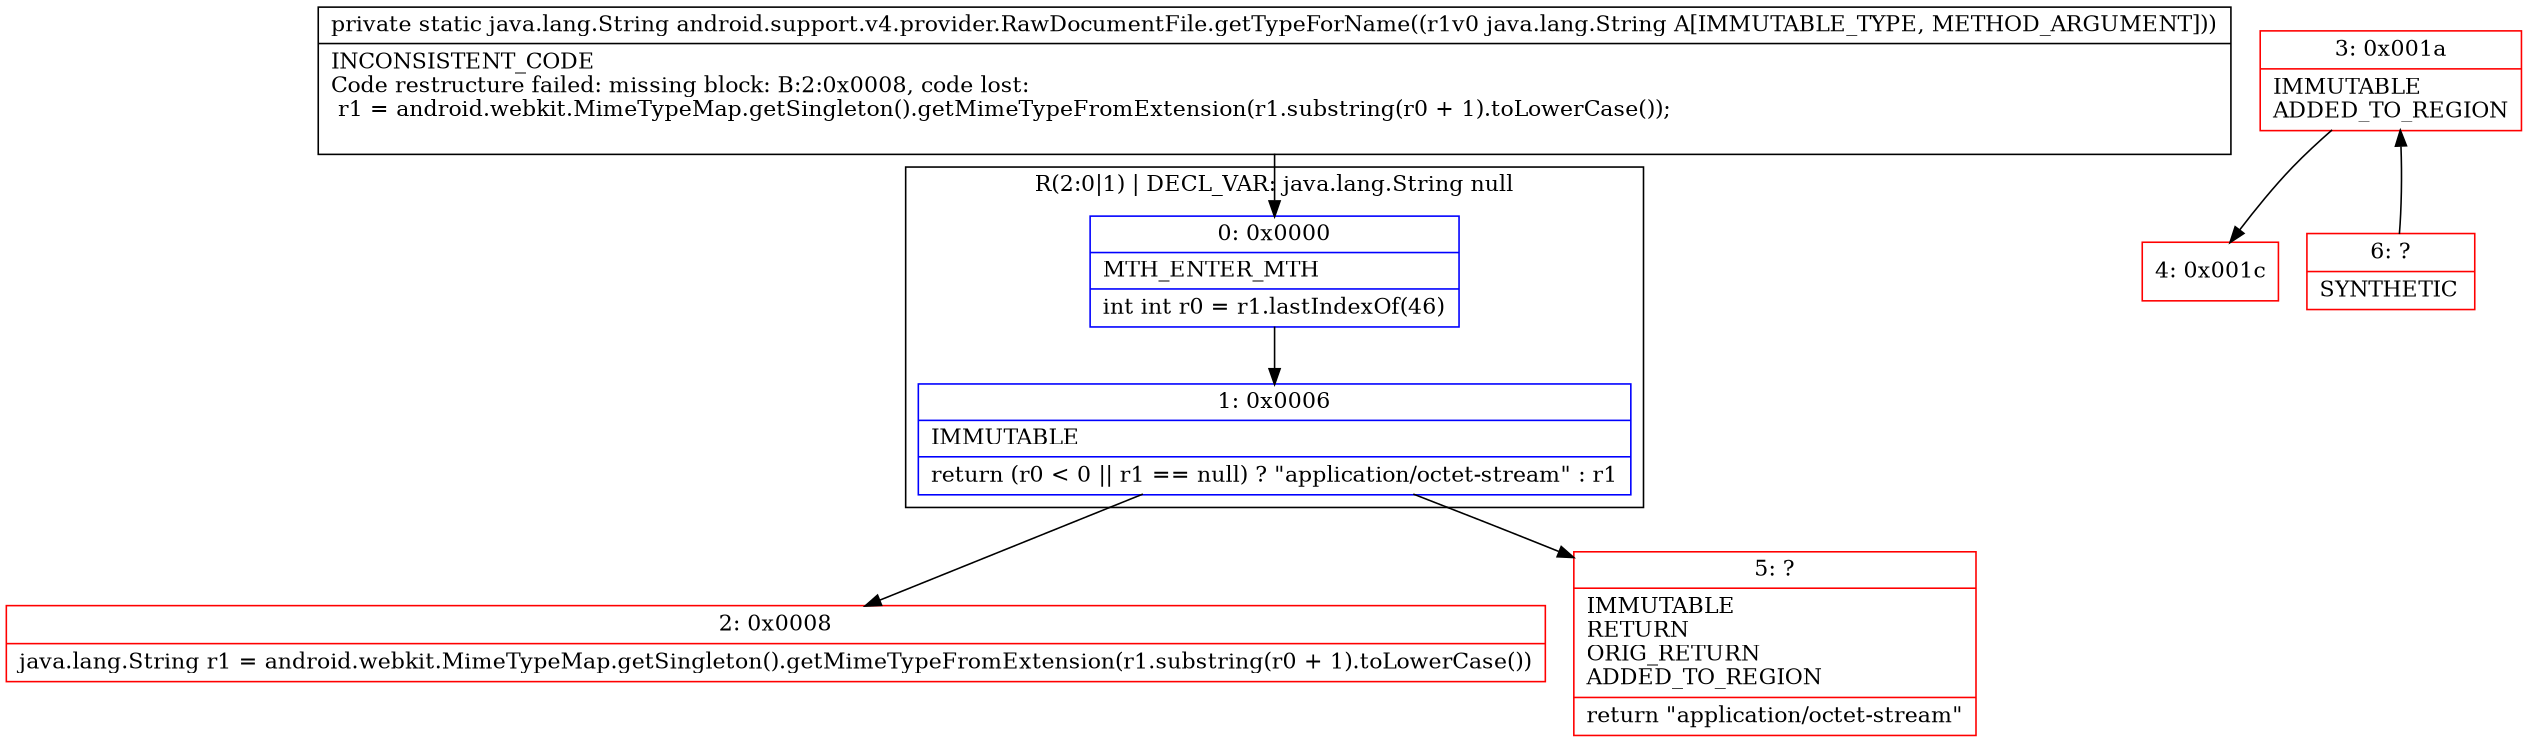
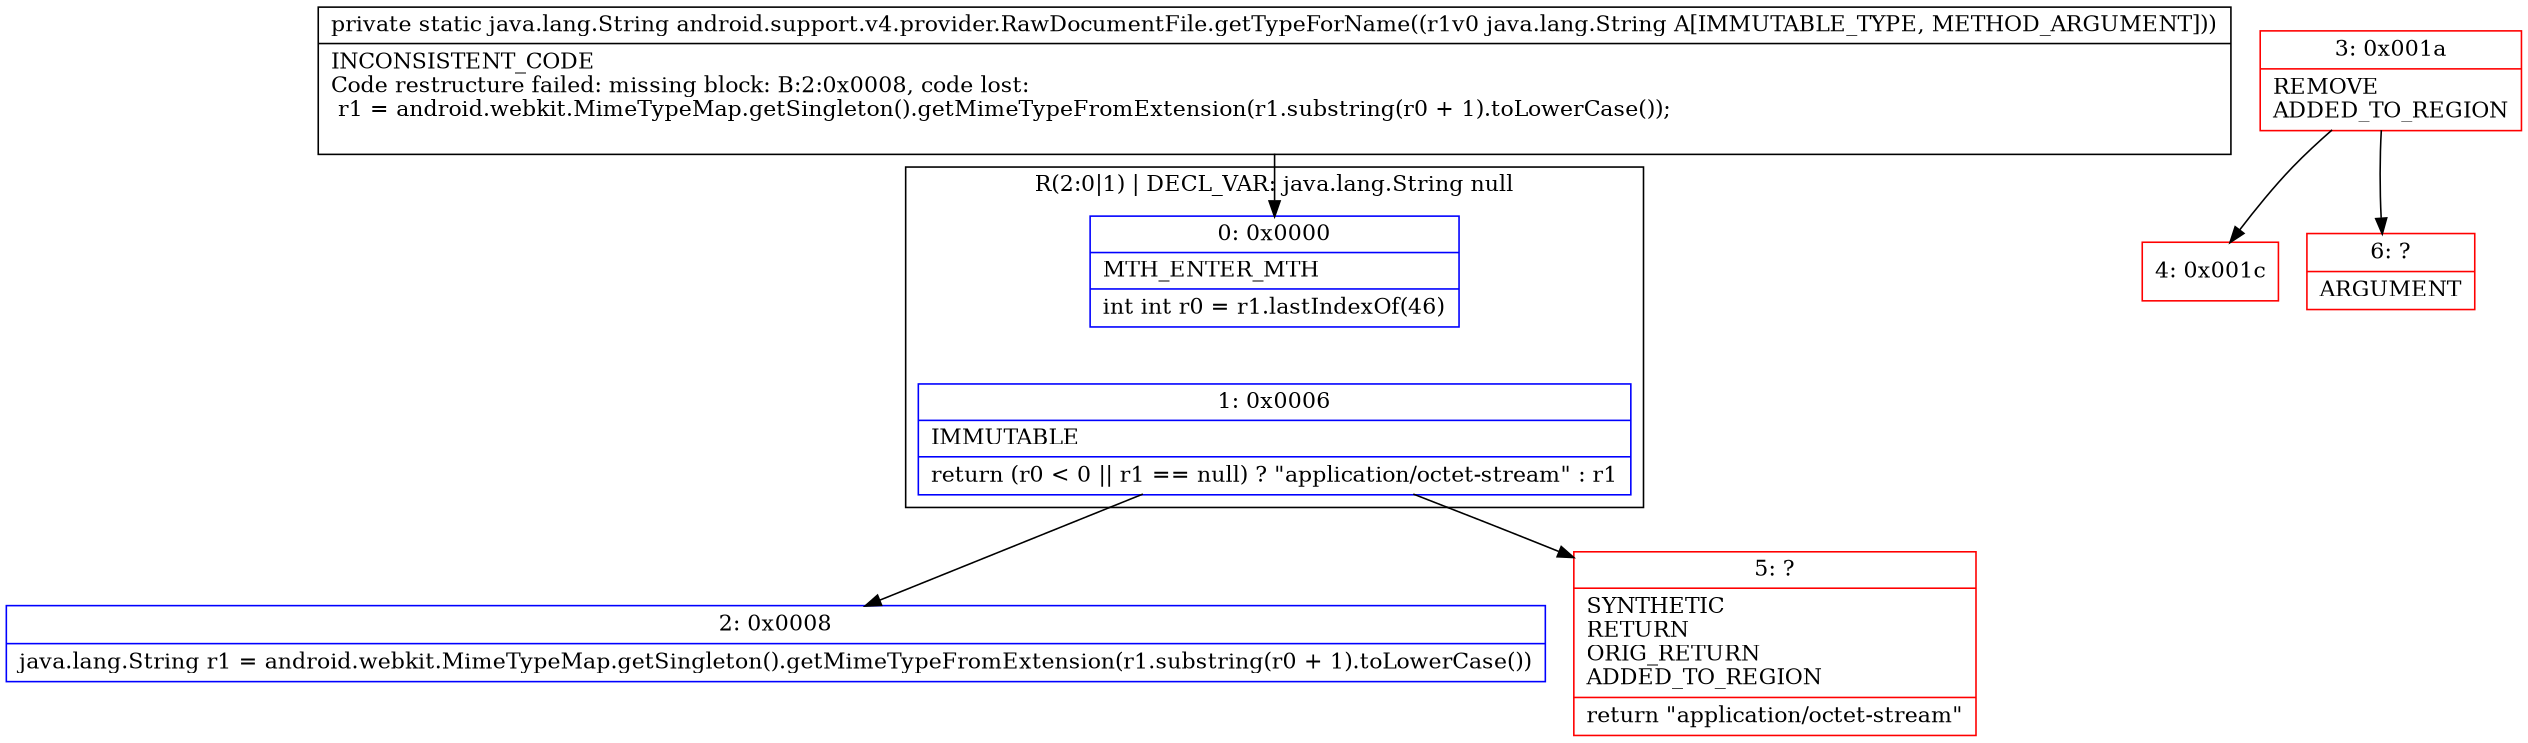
node "3: 0x001a": text "IMMUTABLE" -> "REMOVE"
edge "6: ?" -> "3: 0x001a": reversed
node "6: ?": text "SYNTHETIC" -> "ARGUMENT"
edge "0: 0x0000" -> "1: 0x0006": removed
node "5: ?": text "IMMUTABLE" -> "SYNTHETIC"
node "2: 0x0008": color red -> blue
